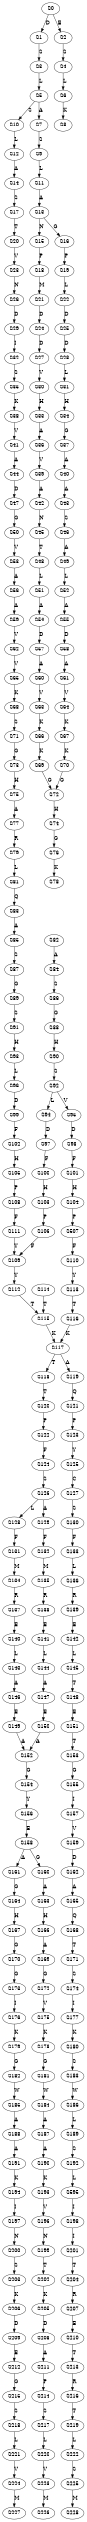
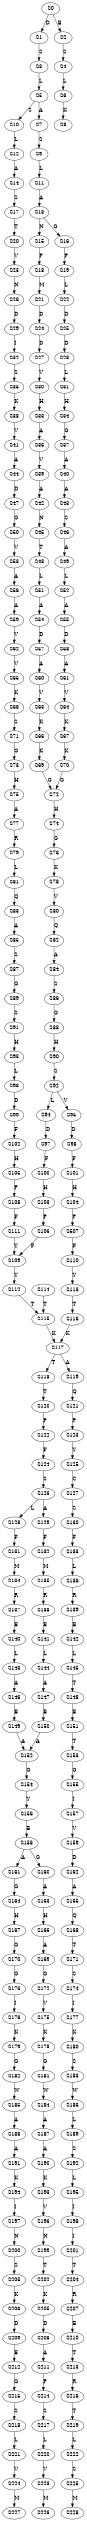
node "S80": added
node "S595": label "S595" -> "S195"
